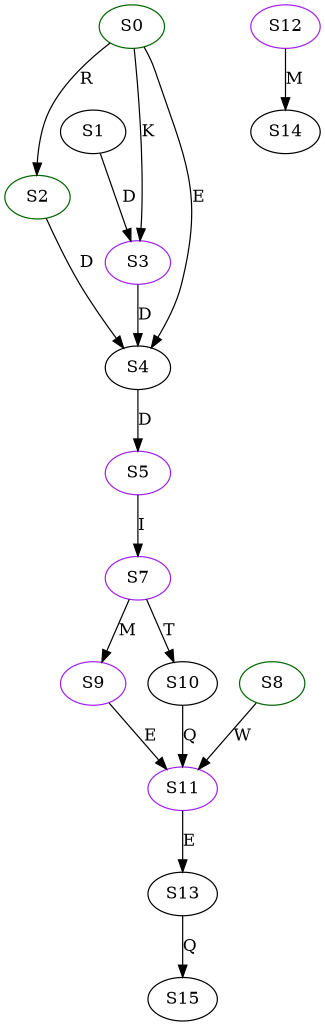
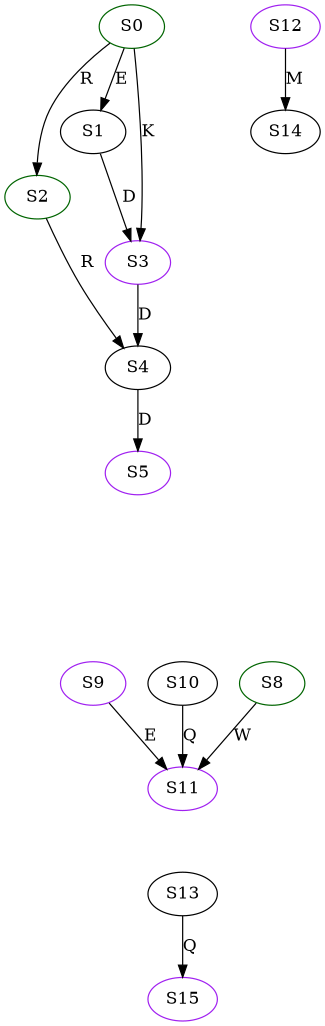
edge "S0" -> "S4": now "S0" -> "S1"
edge "S2" -> "S4": label "D" -> "R"
node "S7": removed
edge "S11" -> "S13": removed, label "E"
node "S15": color black -> purple
